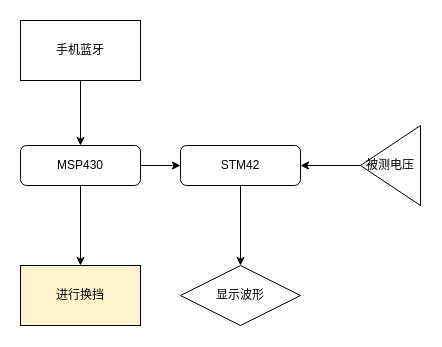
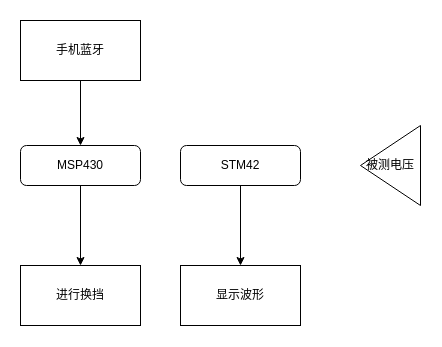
edge "MSP430" -> "STM42": removed
edge "被测电压" -> "STM42": removed
node "进行换挡": fillcolor #fff2cc -> #ffffff
node "显示波形": shape diamond -> rectangle
